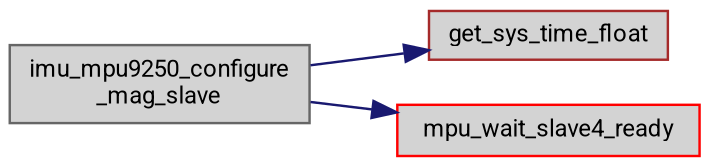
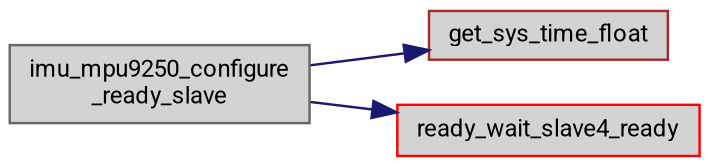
node "imu_mpu9250_configure _mag_slave": label "imu_mpu9250_configure _mag_slave" -> "imu_mpu9250_configure _ready_slave"
node "mpu_wait_slave4_ready": label "mpu_wait_slave4_ready" -> "ready_wait_slave4_ready"
